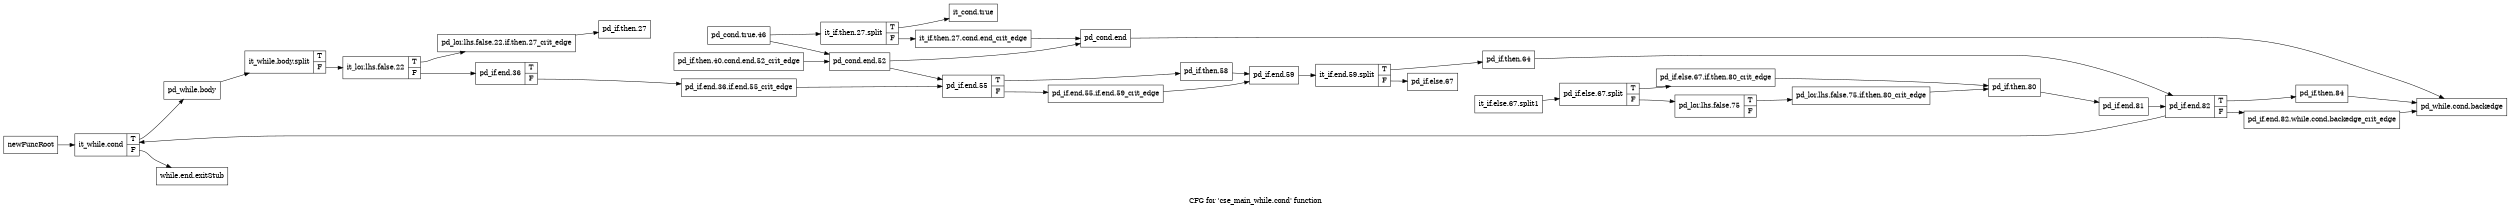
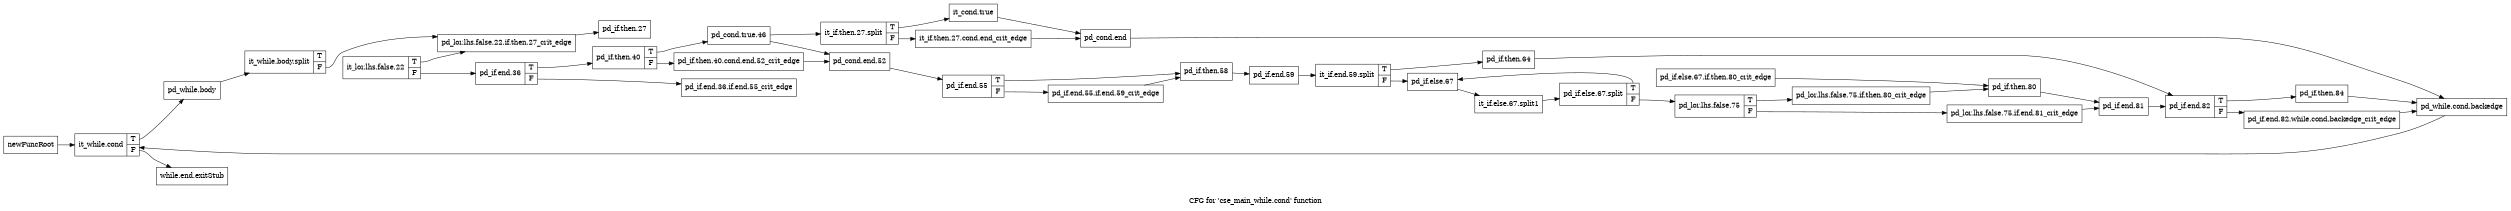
edge "pd_cond.end.52" -> "pd_cond.end": now "it_cond.true" -> "pd_cond.end"
node "pd_if.then.40": added
edge "it_while.body.split" -> "it_lor.lhs.false.22": now "it_while.body.split" -> "pd_lor.lhs.false.22.if.then.27_crit_edge"
edge "pd_if.end.36.if.end.55_crit_edge" -> "pd_if.end.55": removed
edge "pd_if.end.55.if.end.59_crit_edge" -> "pd_if.end.59": now "pd_if.end.55.if.end.59_crit_edge" -> "pd_if.then.58"
edge "pd_if.else.67.split" -> "pd_if.else.67.if.then.80_crit_edge": now "pd_if.else.67.split" -> "pd_if.else.67"
edge "pd_if.else.67" -> "it_if.else.67.split1": added
node "pd_lor.lhs.false.75.if.end.81_crit_edge": added
edge "pd_if.end.82" -> "it_while.cond": now "pd_while.cond.backedge" -> "it_while.cond"
